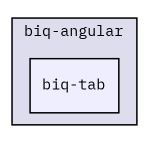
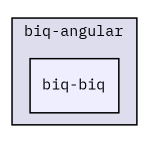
node "biq-tab": label "biq-tab" -> "biq-biq"
